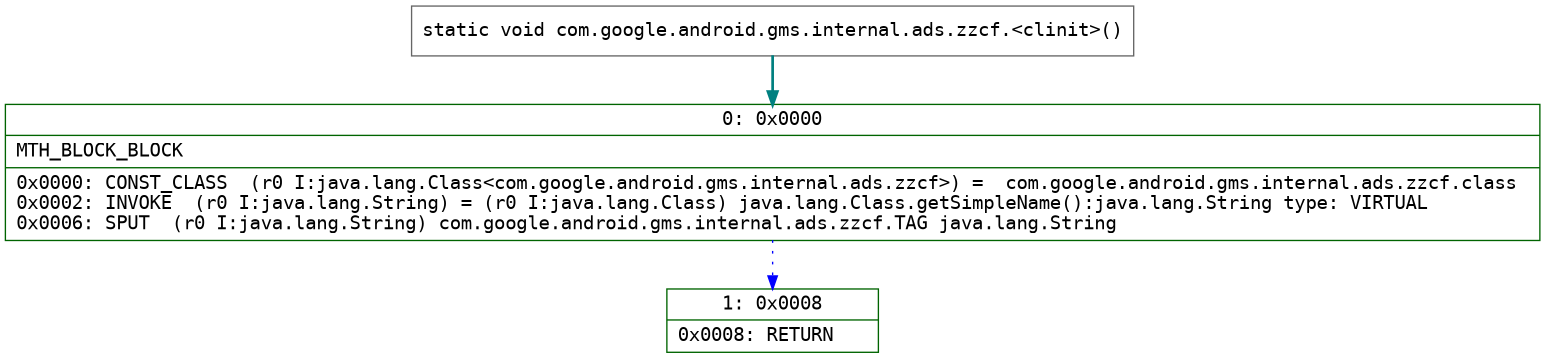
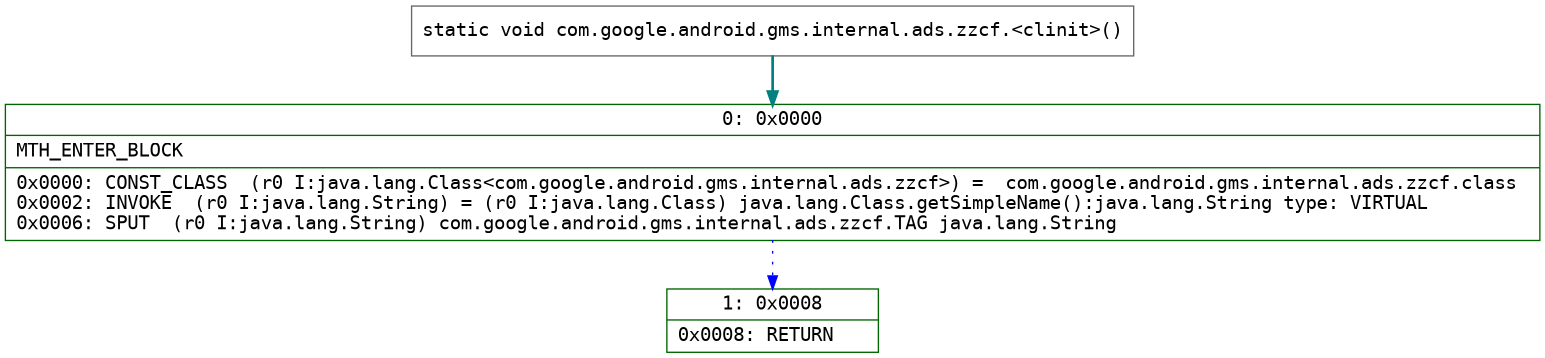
node "0: 0x0000": text "MTH_BLOCK_BLOCK" -> "MTH_ENTER_BLOCK"
